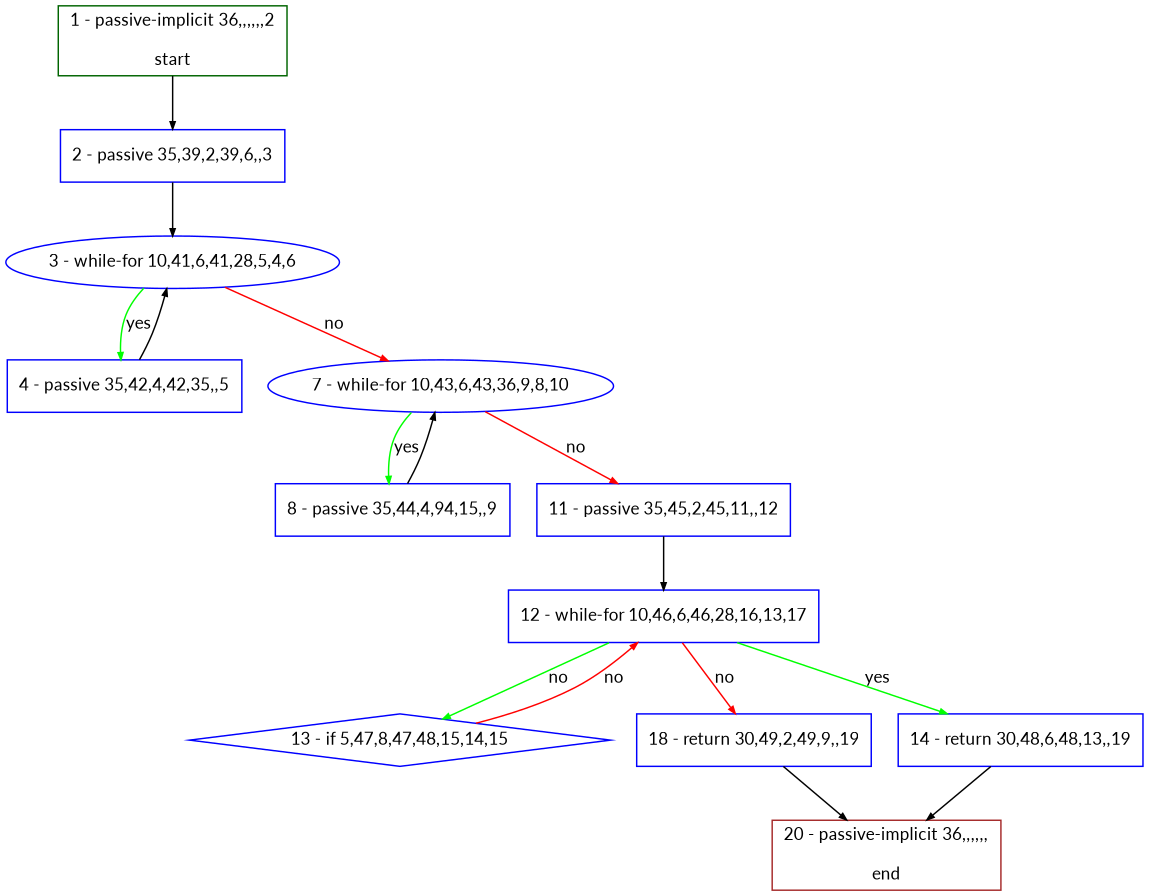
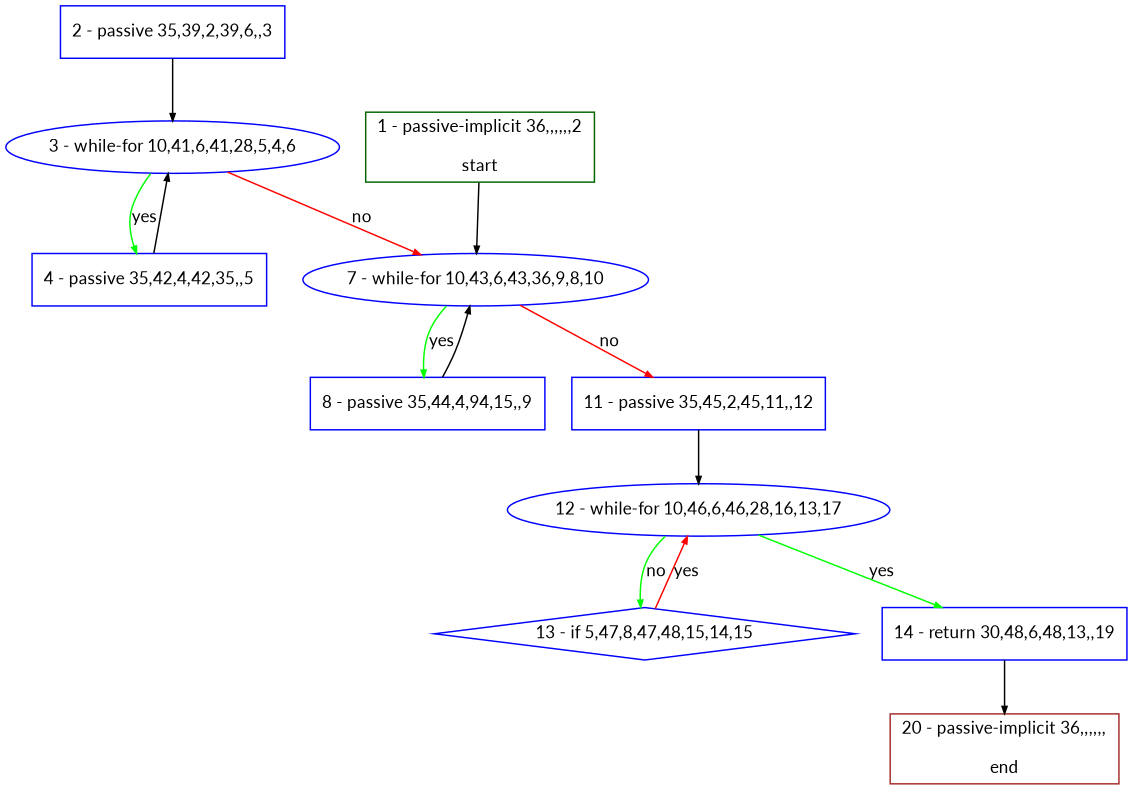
edge "1 - passive-implicit 36,,,,,,2 start" -> "2 - passive 35,39,2,39,6,,3": now "1 - passive-implicit 36,,,,,,2 start" -> "7 - while-for 10,43,6,43,36,9,8,10"
node "12 - while-for 10,46,6,46,28,16,13,17": shape box -> ellipse
edge "13 - if 5,47,8,47,48,15,14,15" -> "12 - while-for 10,46,6,46,28,16,13,17": label "no" -> "yes"
node "18 - return 30,49,2,49,9,,19": removed
